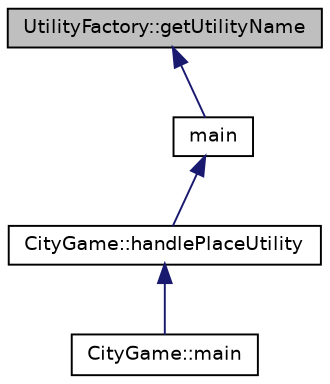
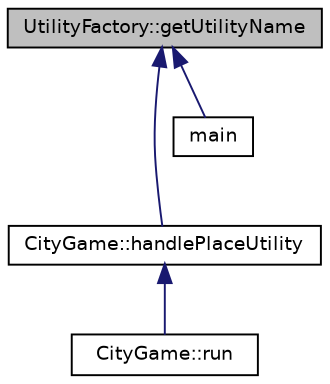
edge "CityGame::handlePlaceUtility" -> "main": now "CityGame::handlePlaceUtility" -> "UtilityFactory::getUtilityName"
node "CityGame::main": label "CityGame::main" -> "CityGame::run"
